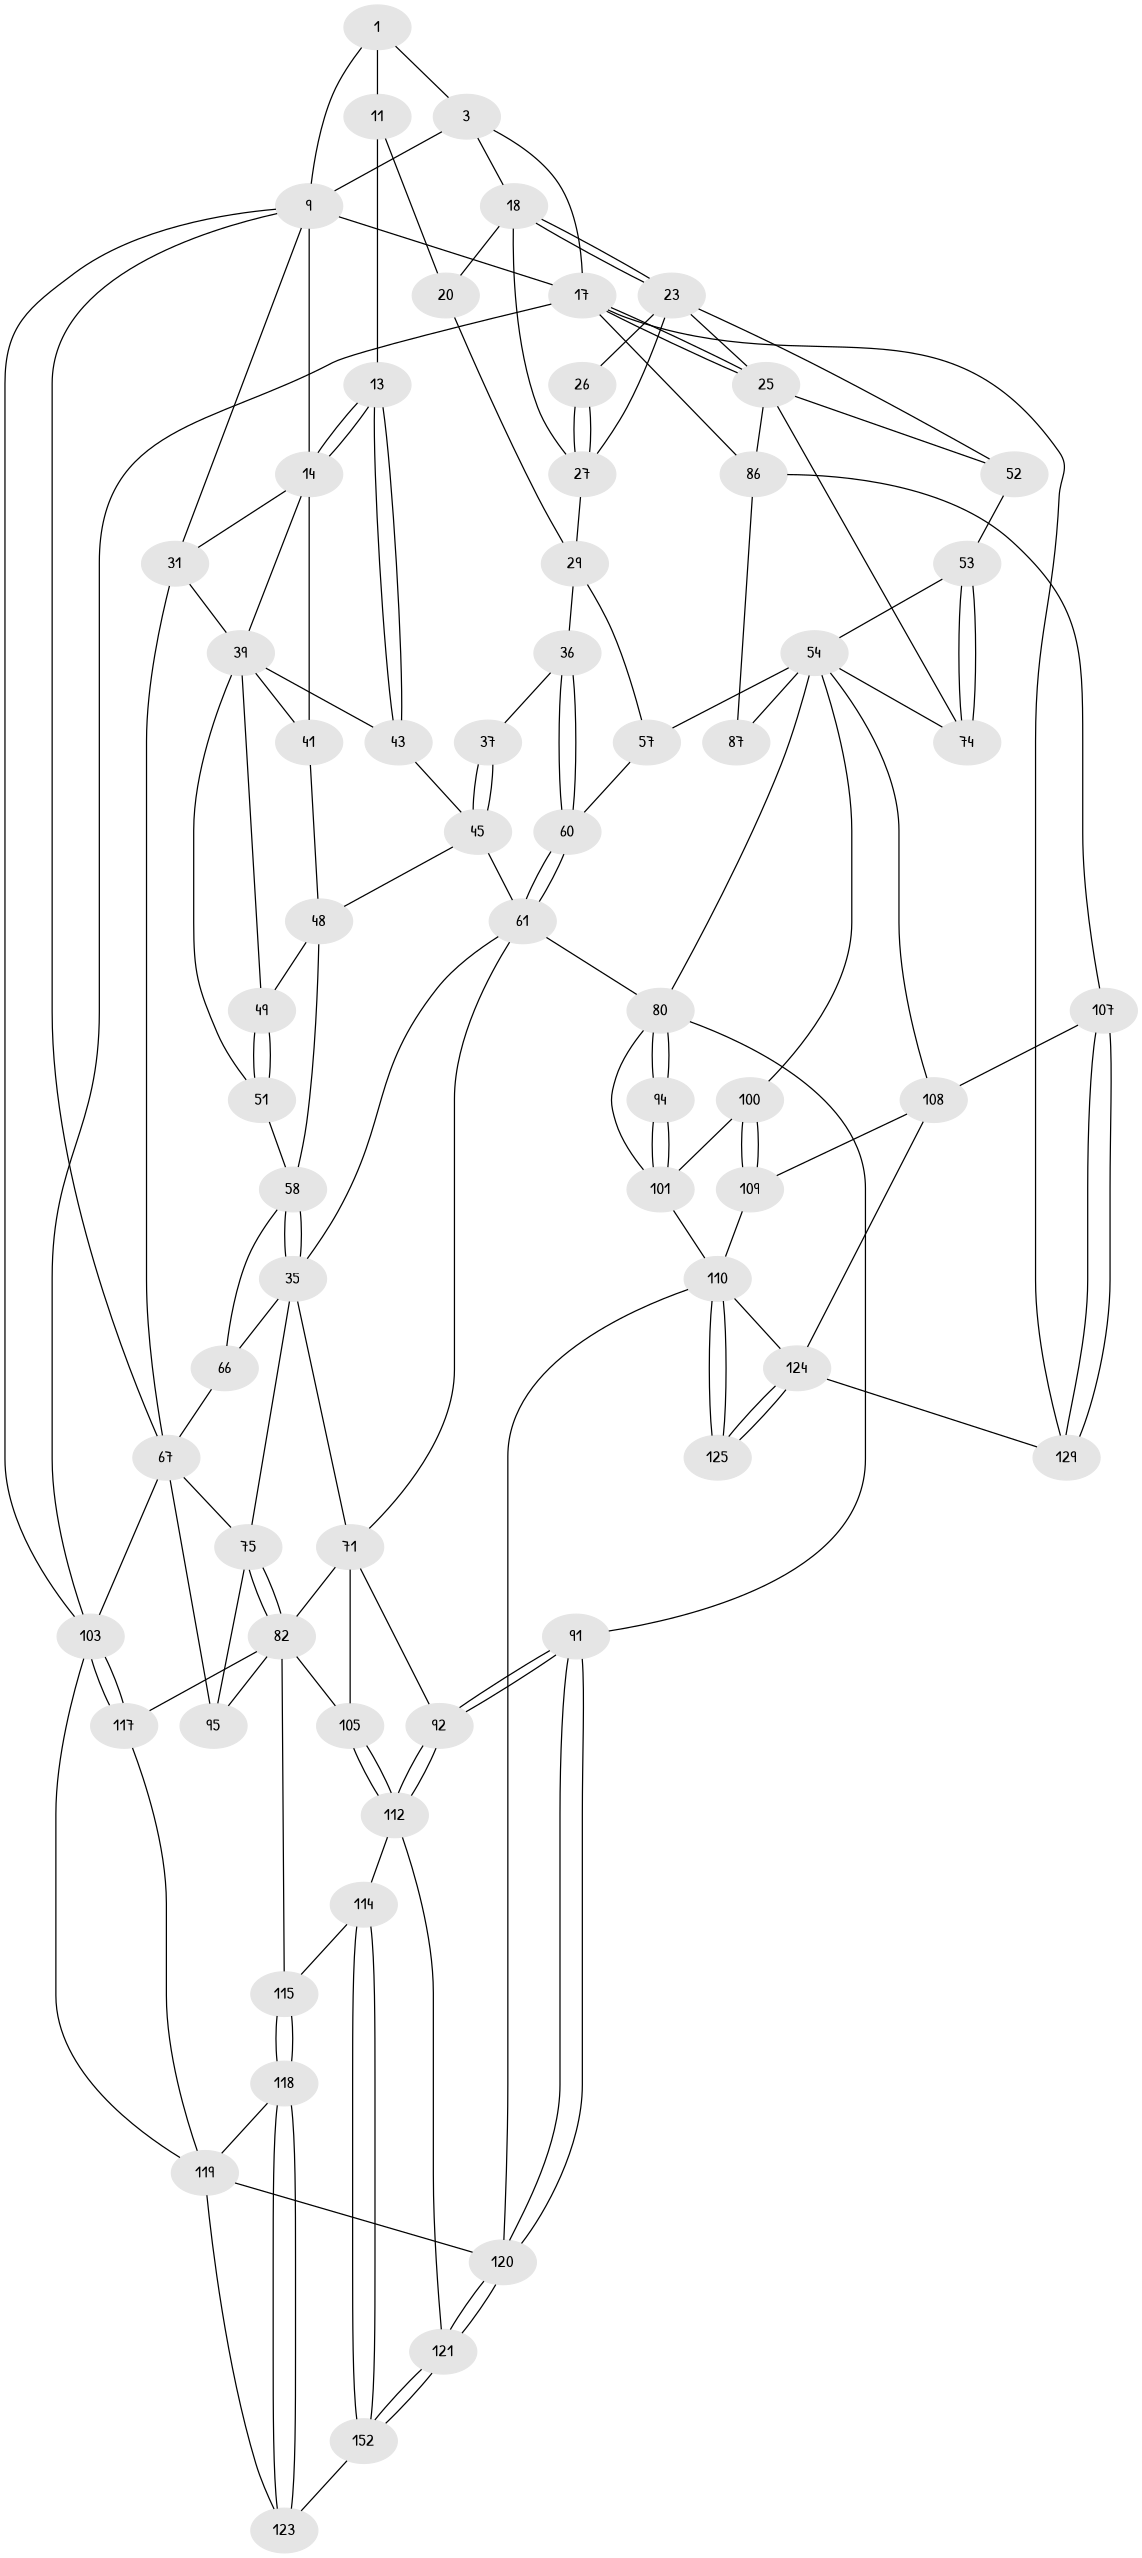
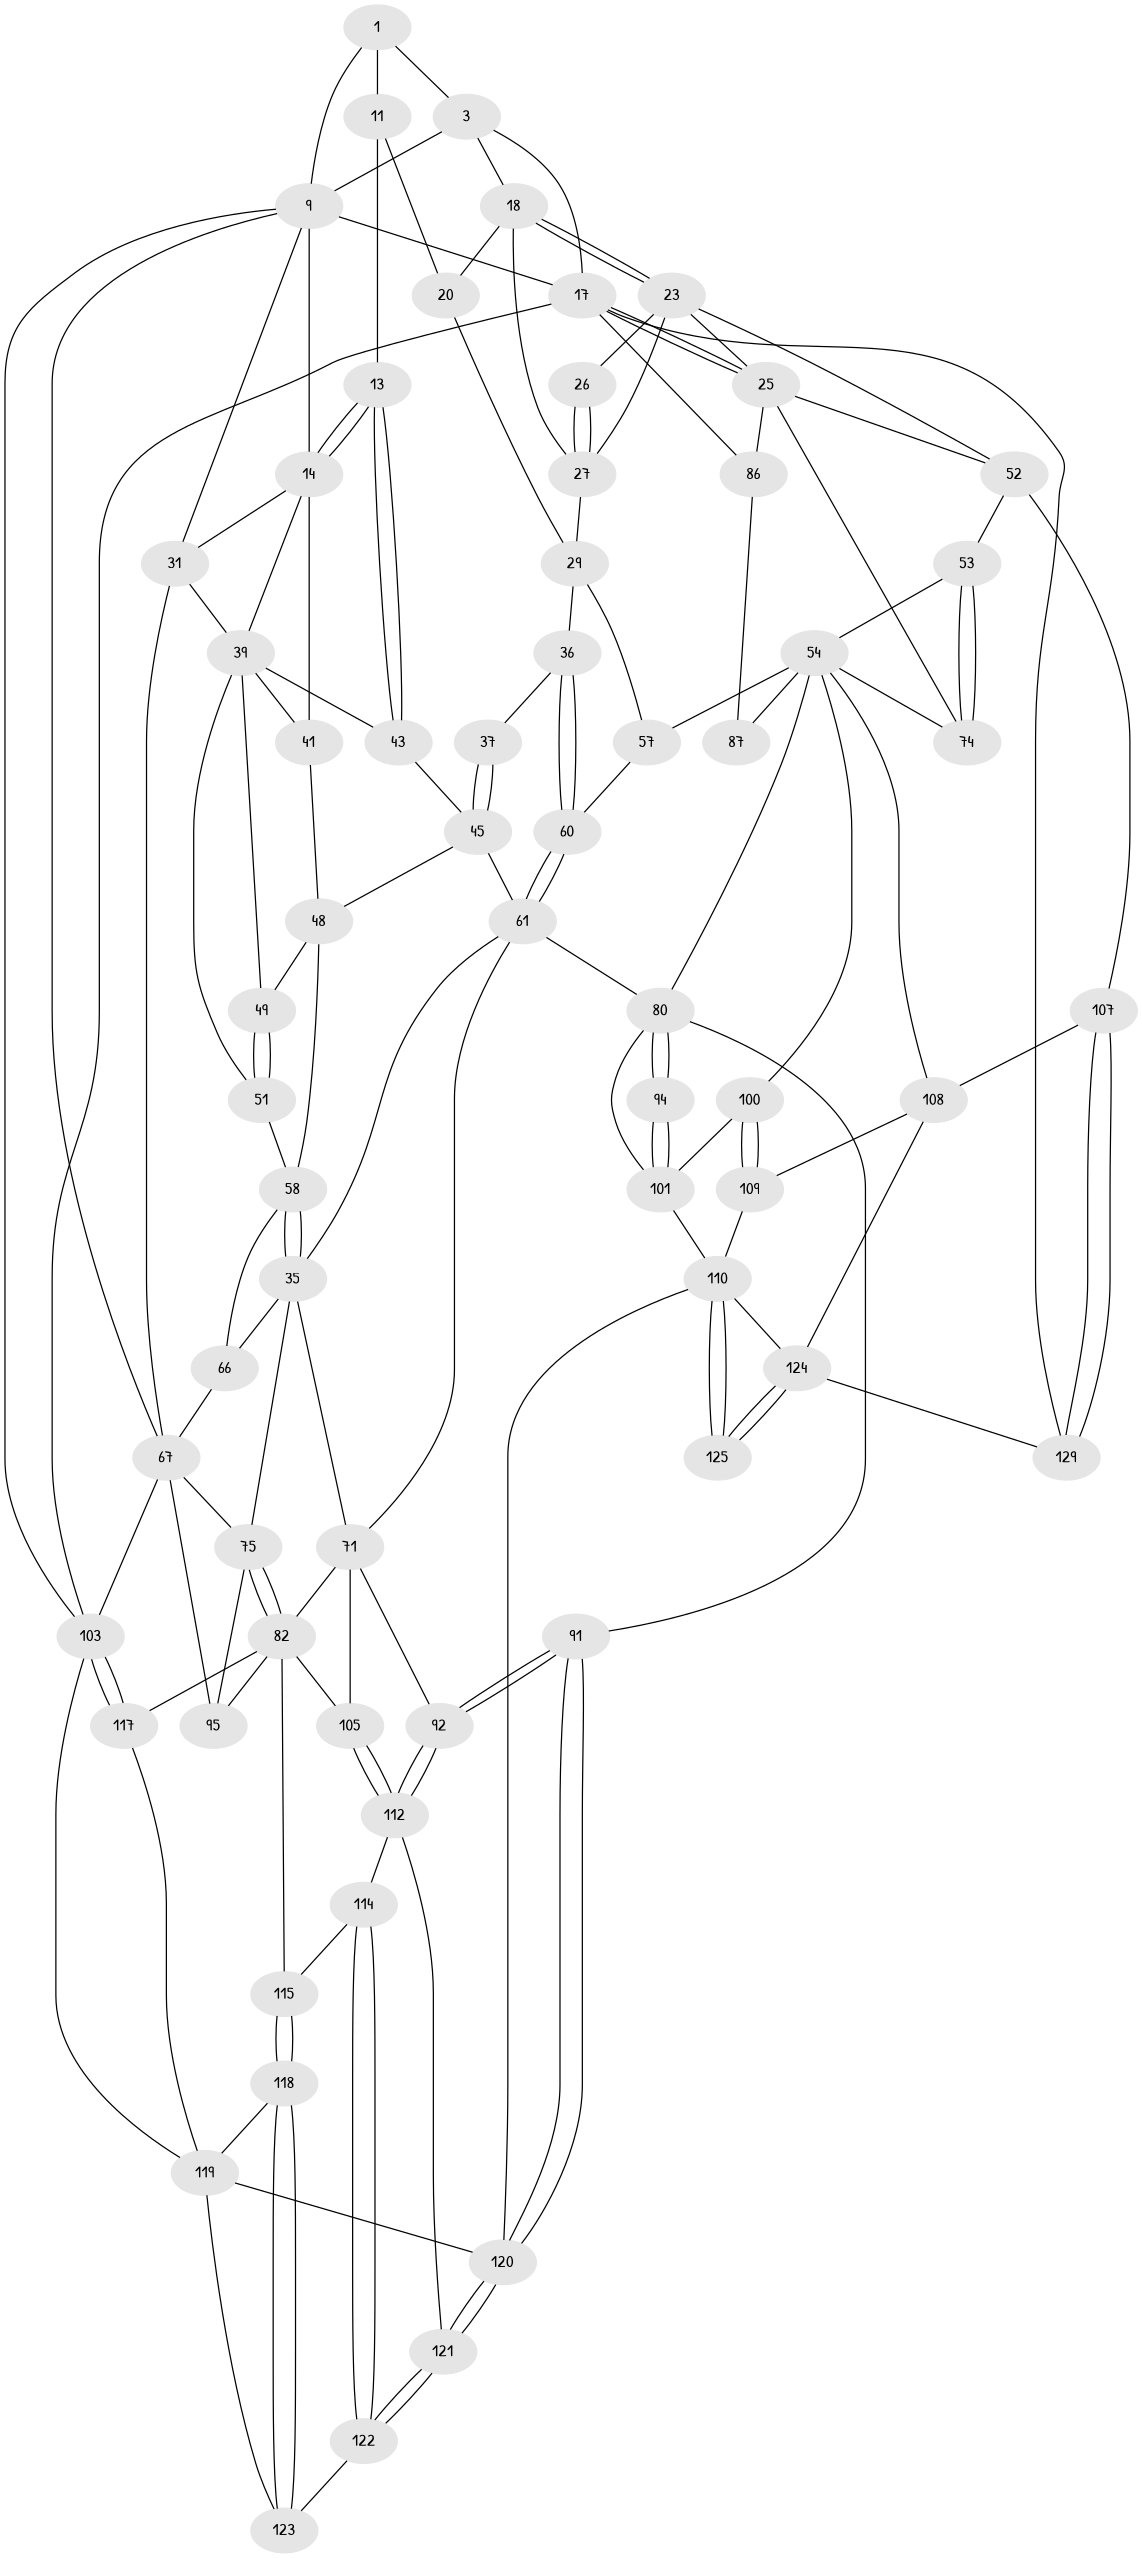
edge "86" -- "107": now "52" -- "107"
node "152": label "152" -> "122"
